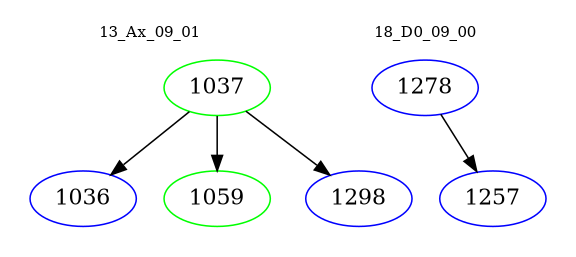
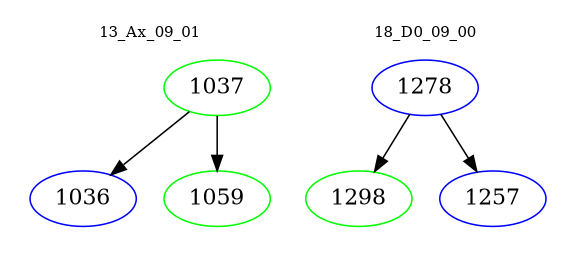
edge "1037" -> "1298": now "1278" -> "1298"
node "1298": color blue -> green
